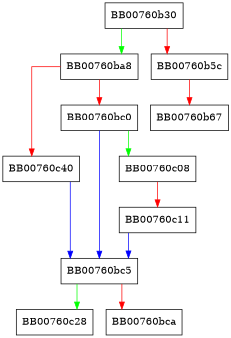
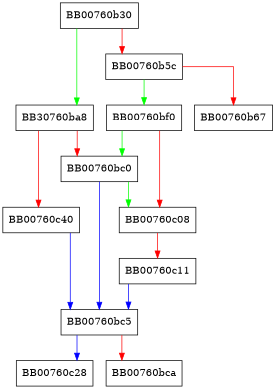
node "BB00760ba8": label "BB00760ba8" -> "BB30760ba8"
node "BB00760bf0": added
edge "BB00760bc5" -> "BB00760c28": color green -> blue
